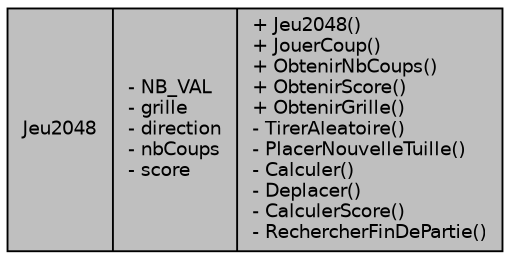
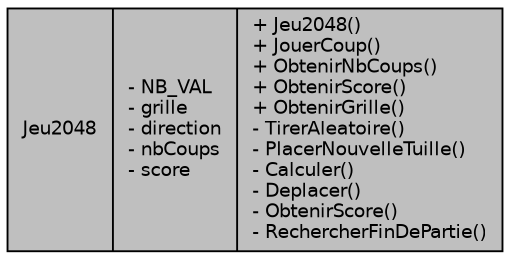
node "Jeu2048": text "- CalculerScore()" -> "- ObtenirScore()"
